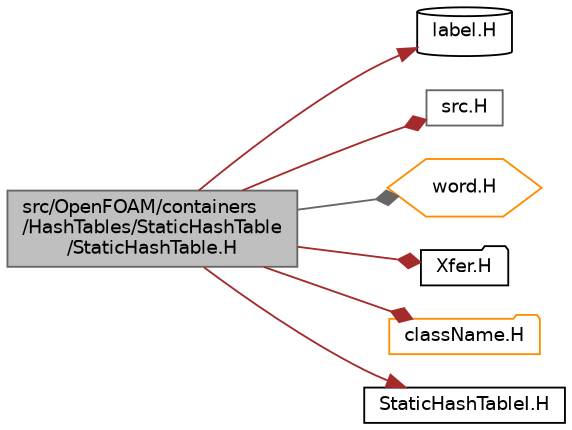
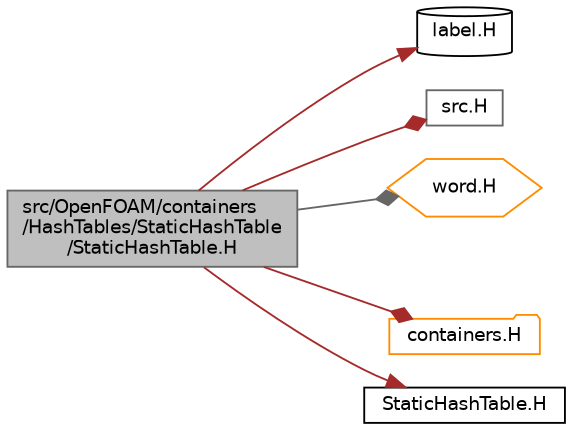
node "Xfer.H": removed
node "className.H": label "className.H" -> "containers.H"
node "StaticHashTableI.H": label "StaticHashTableI.H" -> "StaticHashTable.H"
